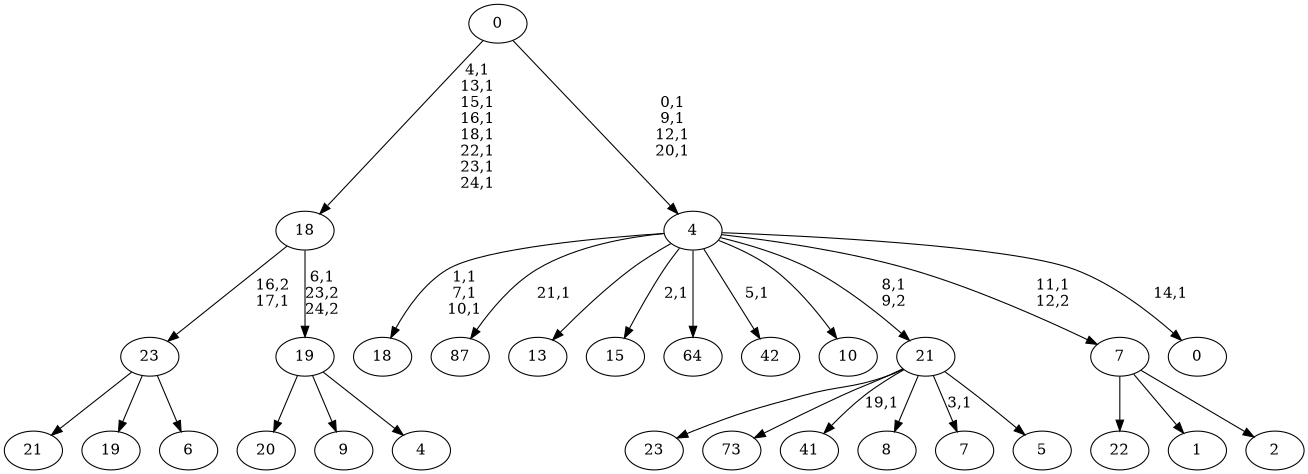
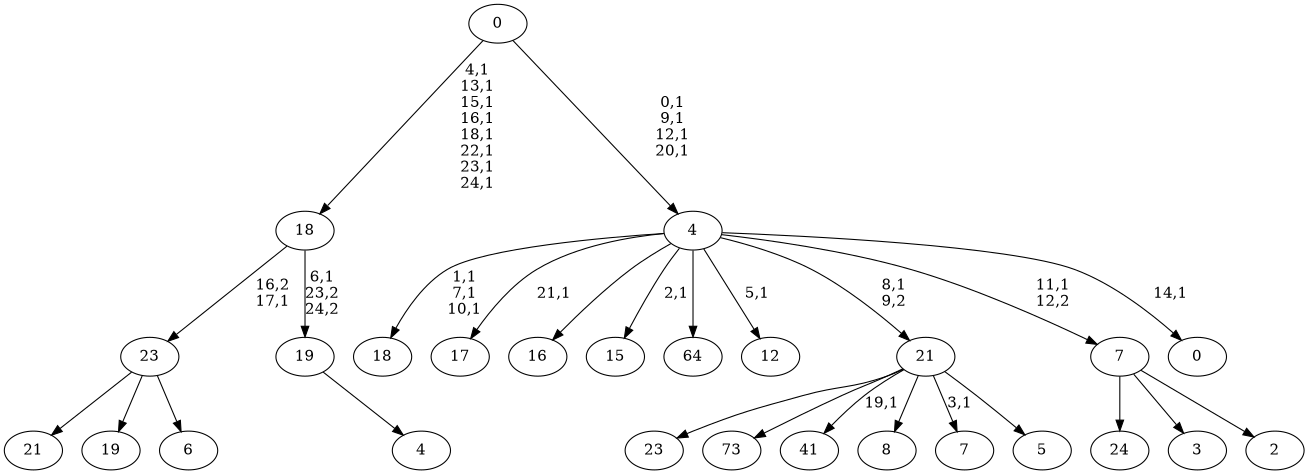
node "87": label "87" -> "17"
node "13": label "13" -> "16"
node "42": label "42" -> "12"
node "10": removed
node "20": removed
node "9": removed
node "22": label "22" -> "24"
node "1": label "1" -> "3"
